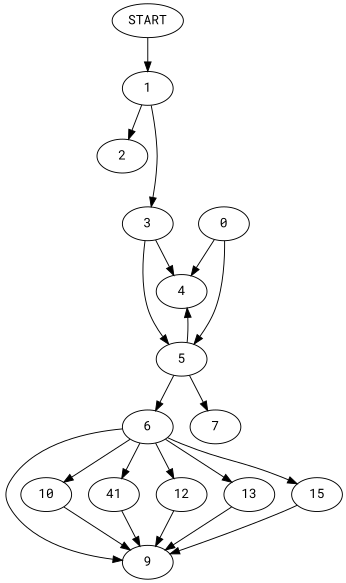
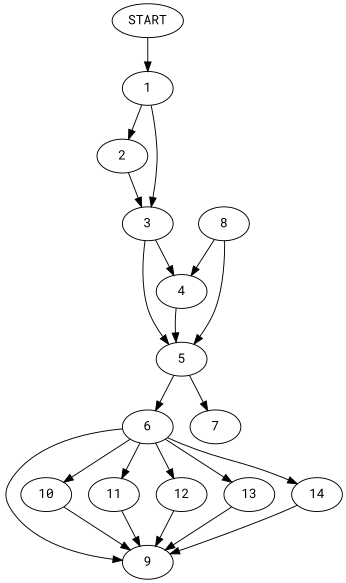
edge "2" -> "3": added
node "0": label "0" -> "8"
edge "5" -> "4": reversed
node "41": label "41" -> "11"
node "15": label "15" -> "14"
